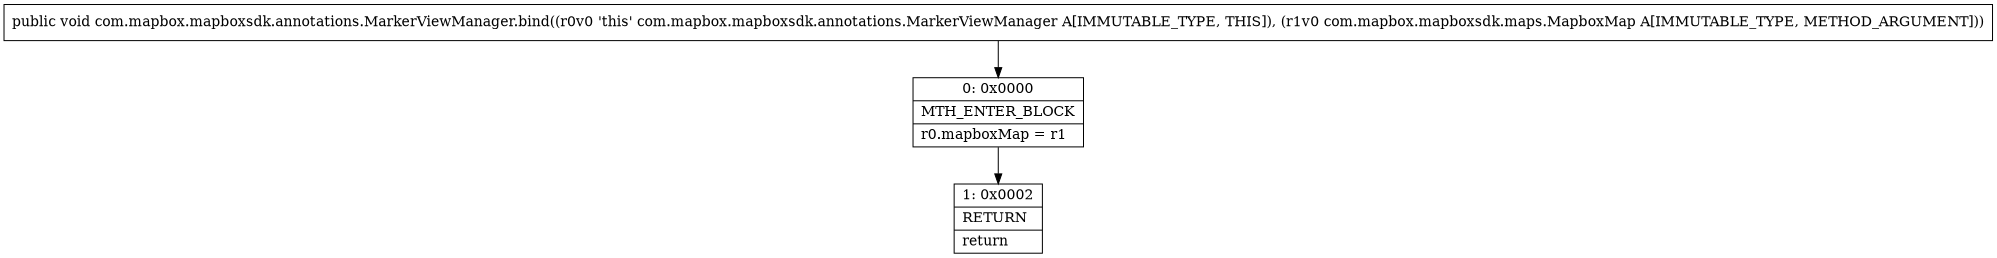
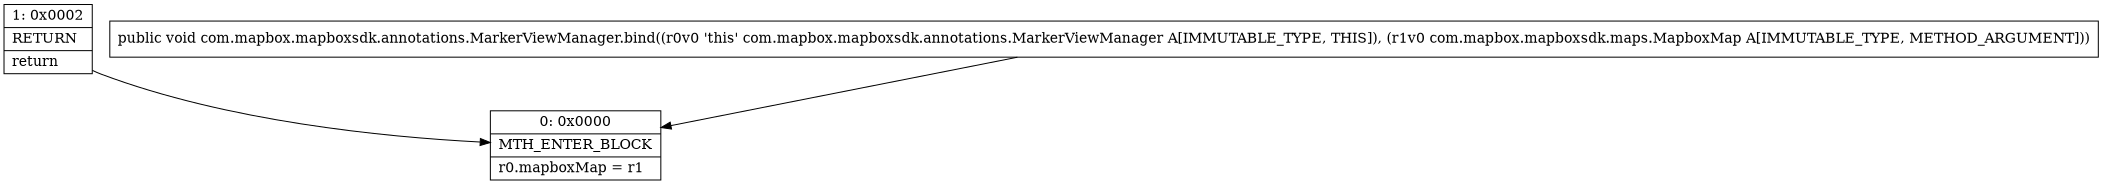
edge "0: 0x0000" -> "1: 0x0002": reversed
